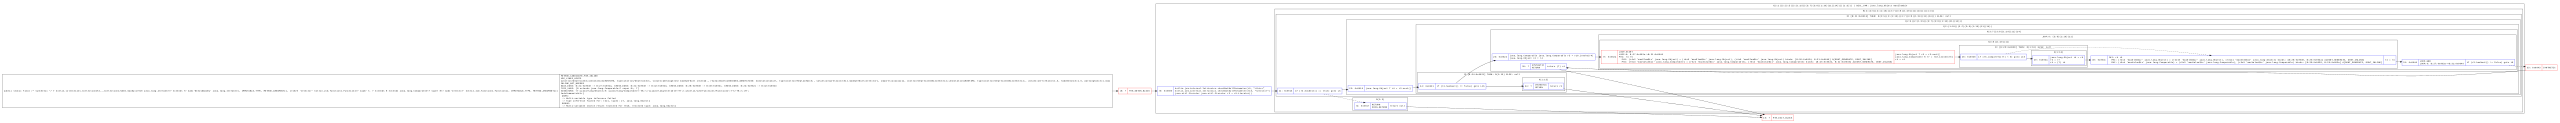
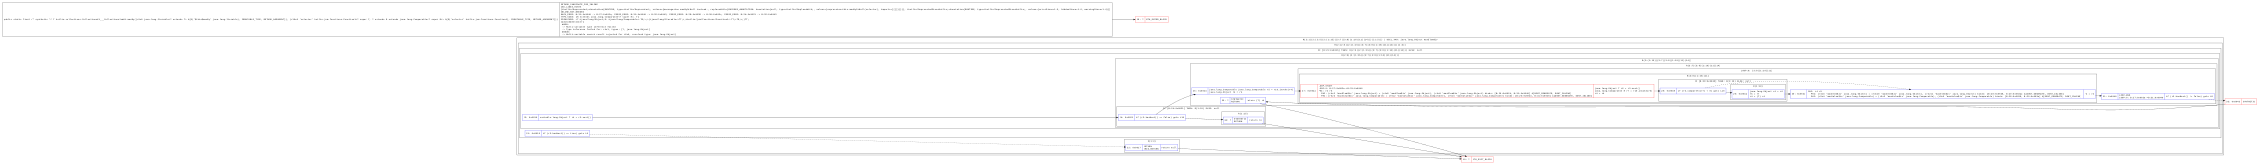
node "23: 0x0019": text "java.lang.Object T r4 = r3.next()" -> "variable.lang.Object T r4 = r3.next()"
edge "21: 0x0015" -> "23: 0x0019": removed
node "20: 0x0000": removed
